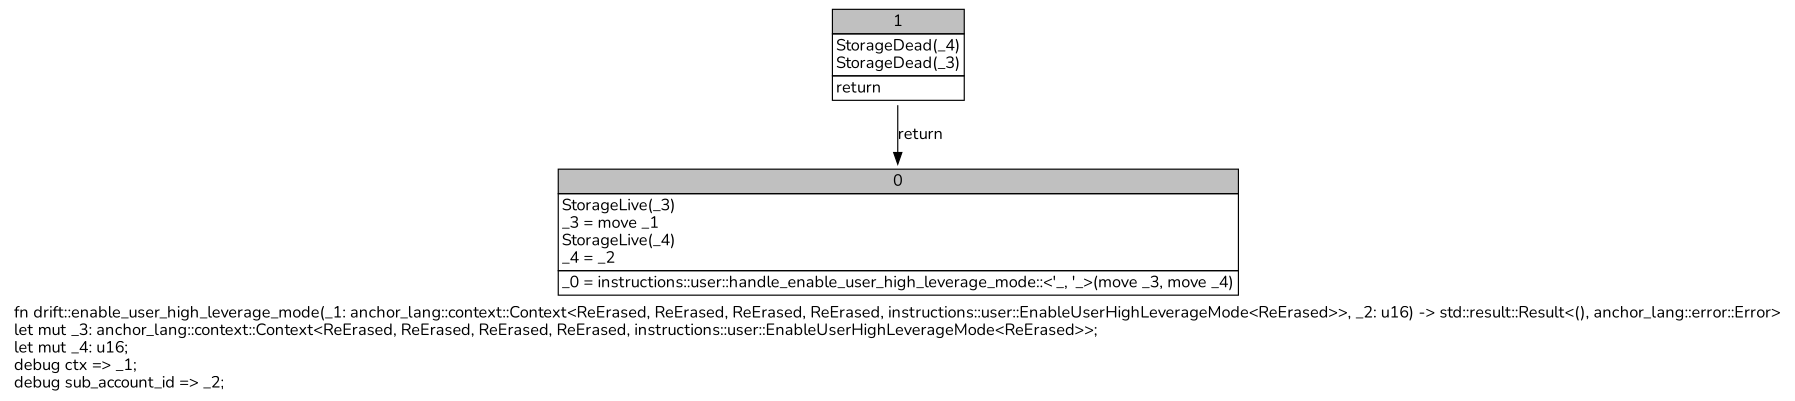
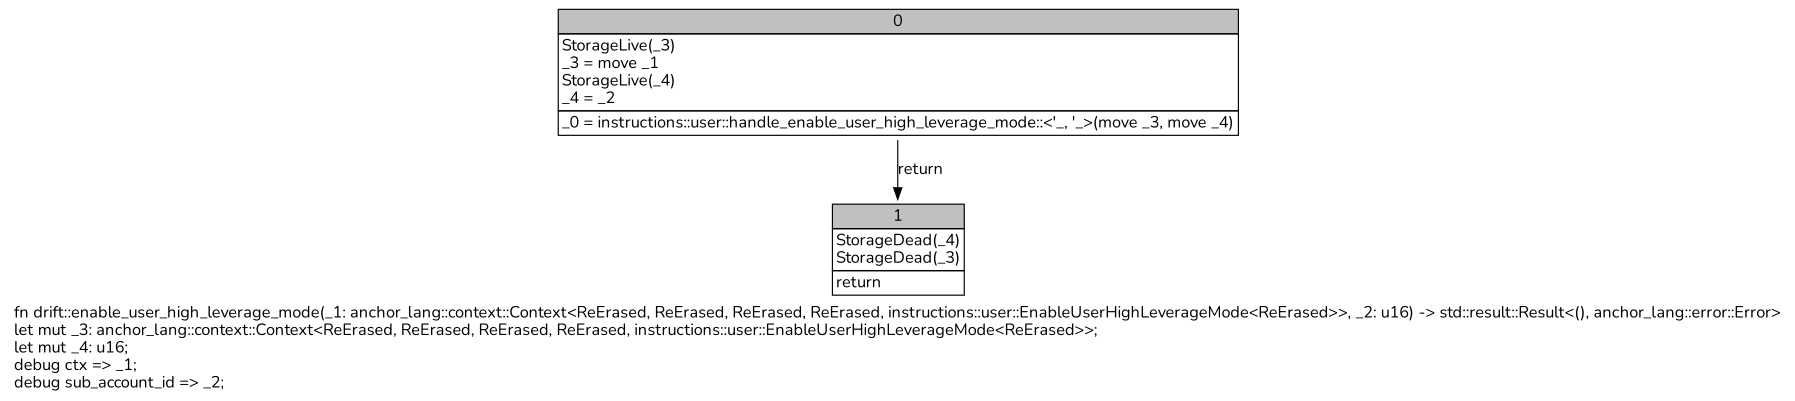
edge "1" -> "0": reversed
